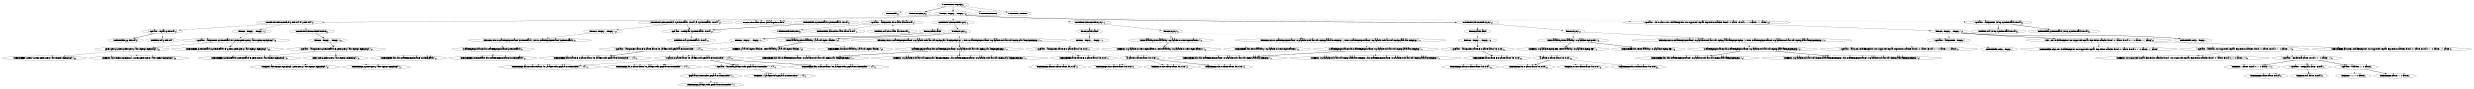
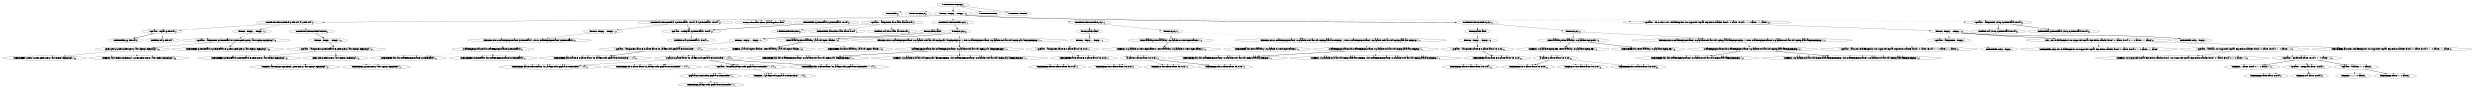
edge "(METHOD,newRegexp)" -> "(PARAM,Project p)": style bold -> dotted
edge "(LITERAL,null,Throwable cause = null)" -> "(<operator>.assignment,Throwable cause = null)": reversed
